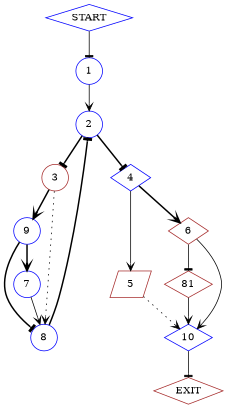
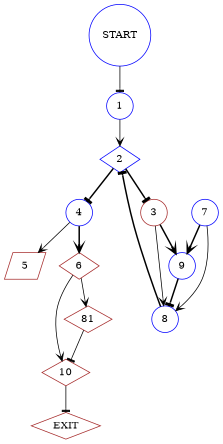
node "START": shape diamond -> circle
node "2": shape circle -> diamond
node "4": shape diamond -> circle
edge "9" -> "7": reversed
edge "3" -> "8": style dotted -> solid
edge "6" -> "81": arrowhead tee -> vee
edge "81" -> "10": arrowhead vee -> tee
edge "5" -> "10": removed
node "10": color blue -> brown
